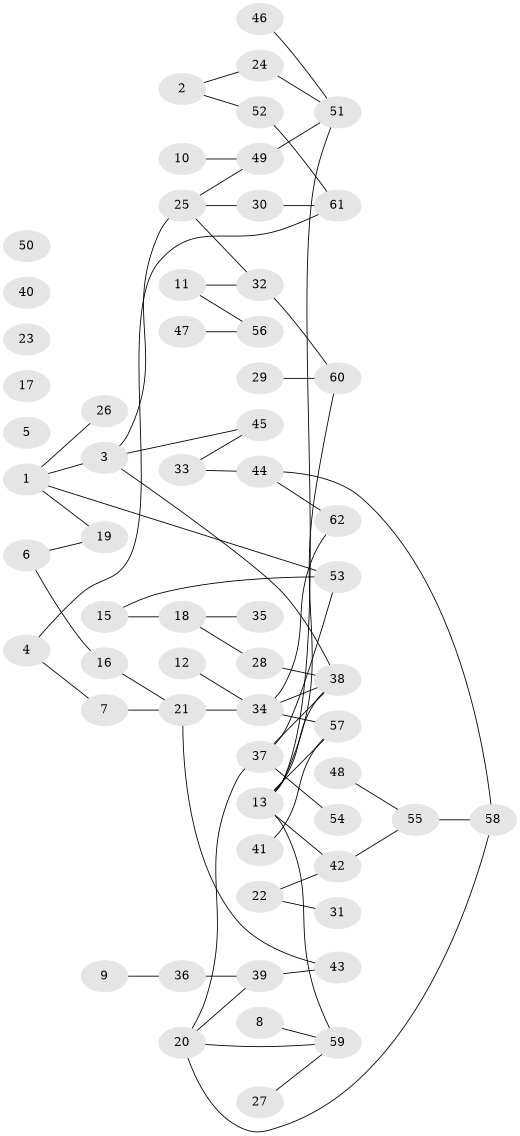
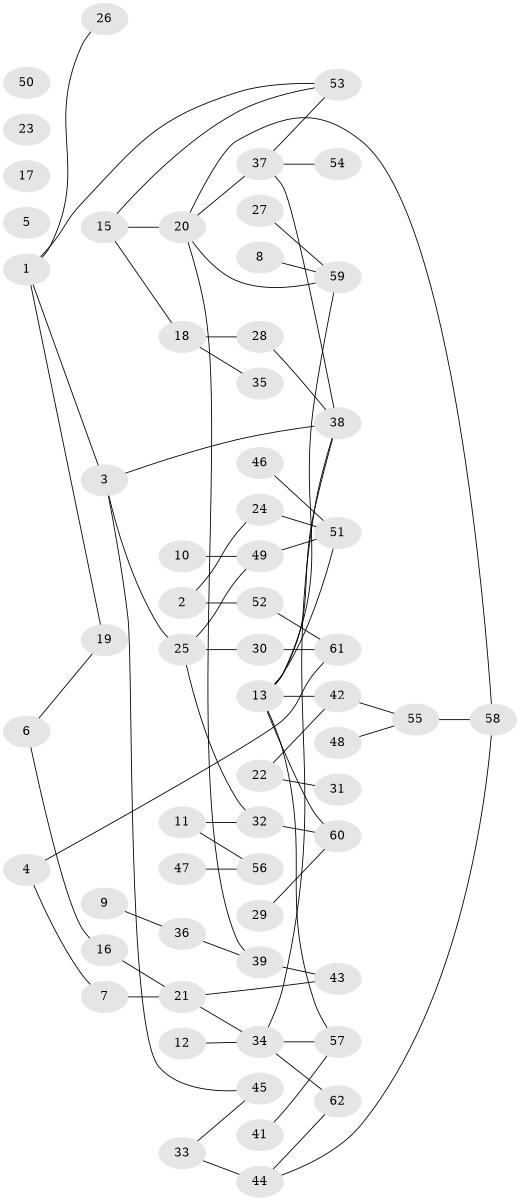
edge "15" -- "20": added
node "40": removed
